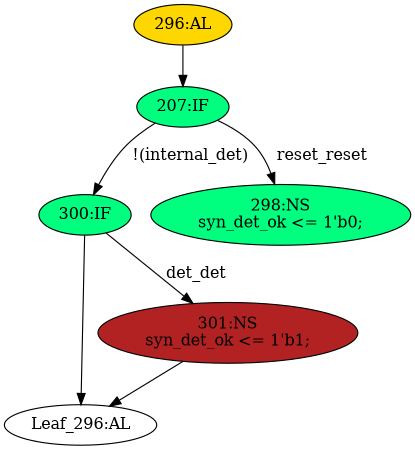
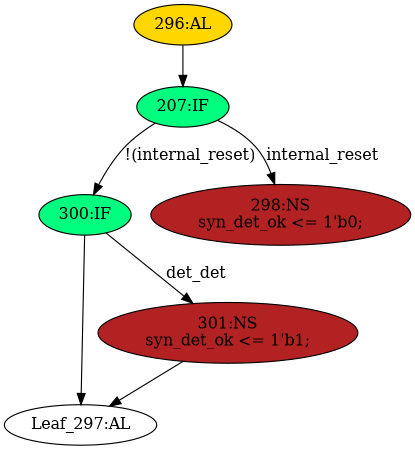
edge "207:IF" -> "300:IF": label "!(internal_det)" -> "!(internal_reset)"
edge "207:IF" -> "298:NS syn_det_ok <= 1'b0;": label "reset_reset" -> "internal_reset"
node "298:NS syn_det_ok <= 1'b0;": fillcolor springgreen -> firebrick
node "Leaf_296:AL": label "Leaf_296:AL" -> "Leaf_297:AL"
